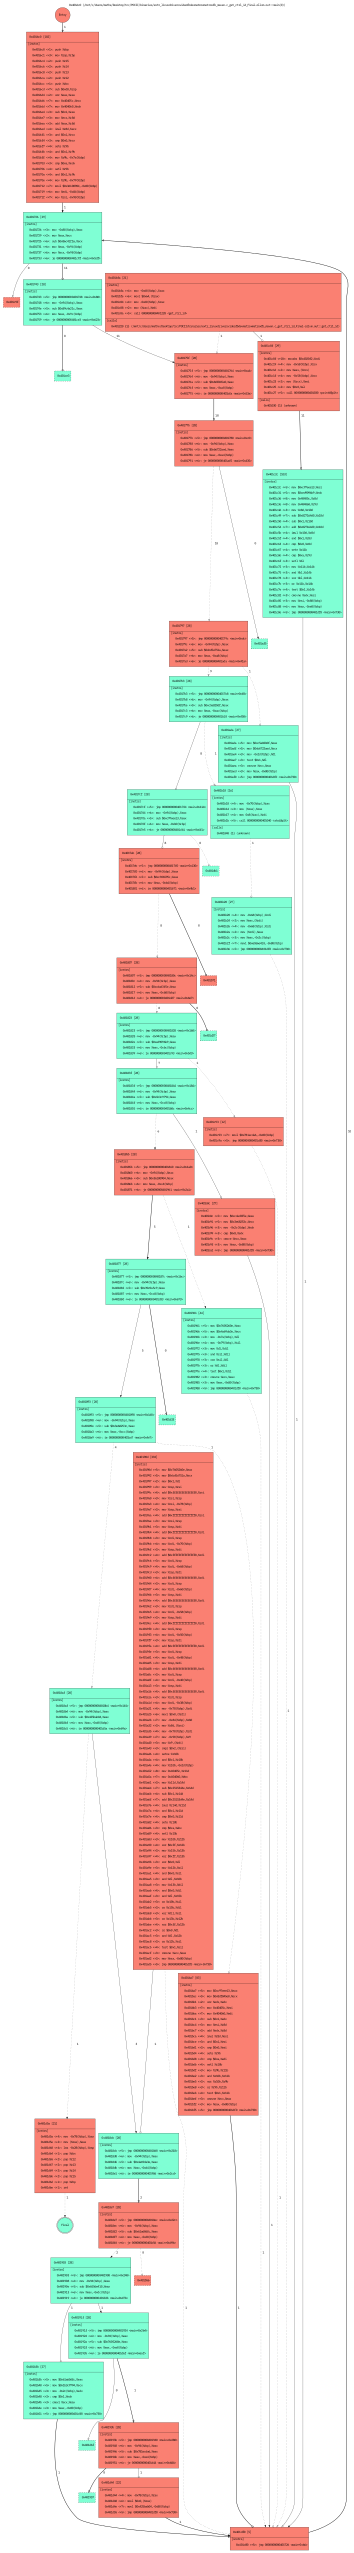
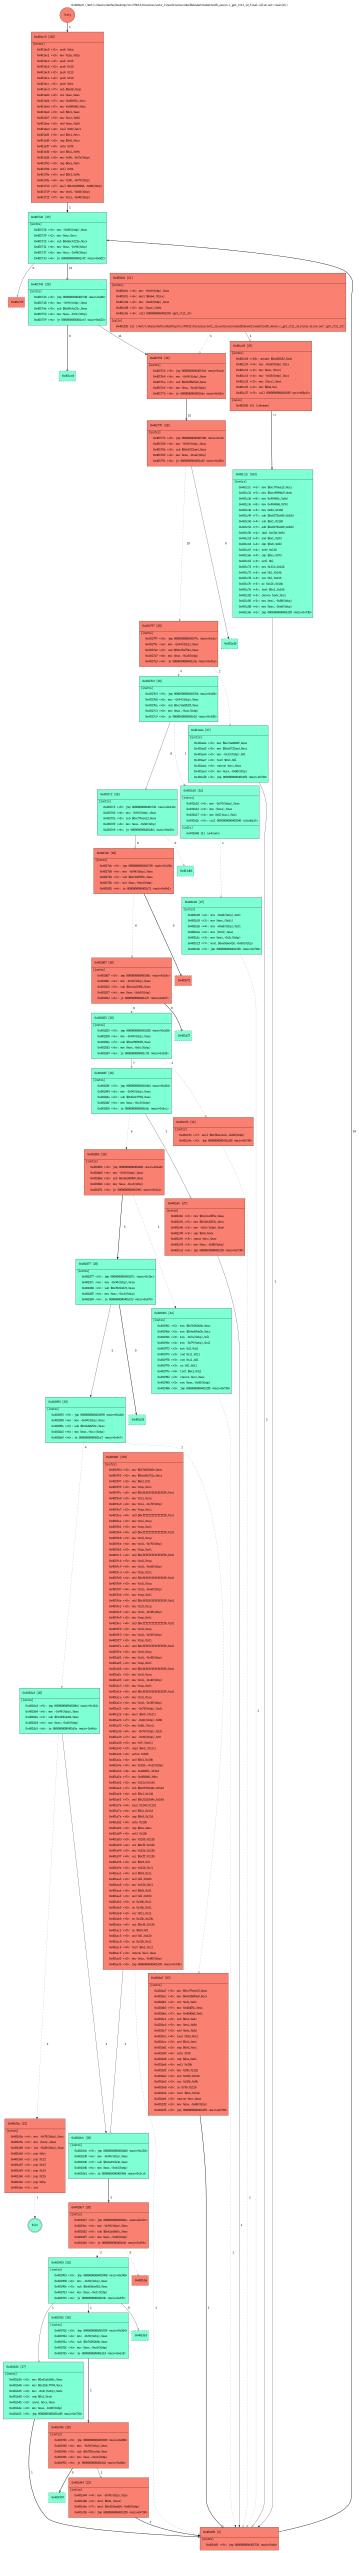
node "Final": label "Final" -> "Exit"
edge "0x40191f [28]" -> "0x401d6f": now "0x401903 [28]" -> "0x401d6f"
